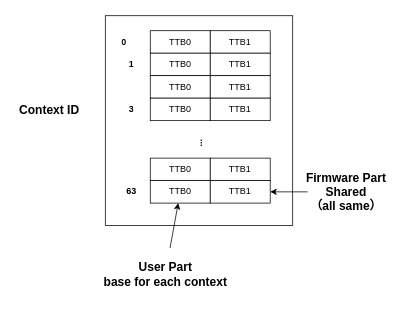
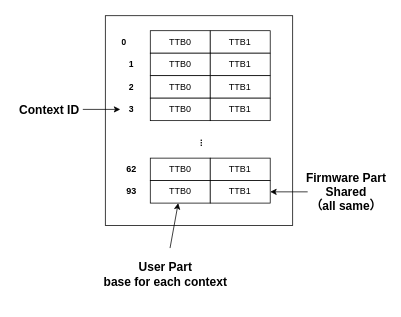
node "2": added
edge "Context ID" -> "3": added
node "62": added
node "63": label "63" -> "93"
